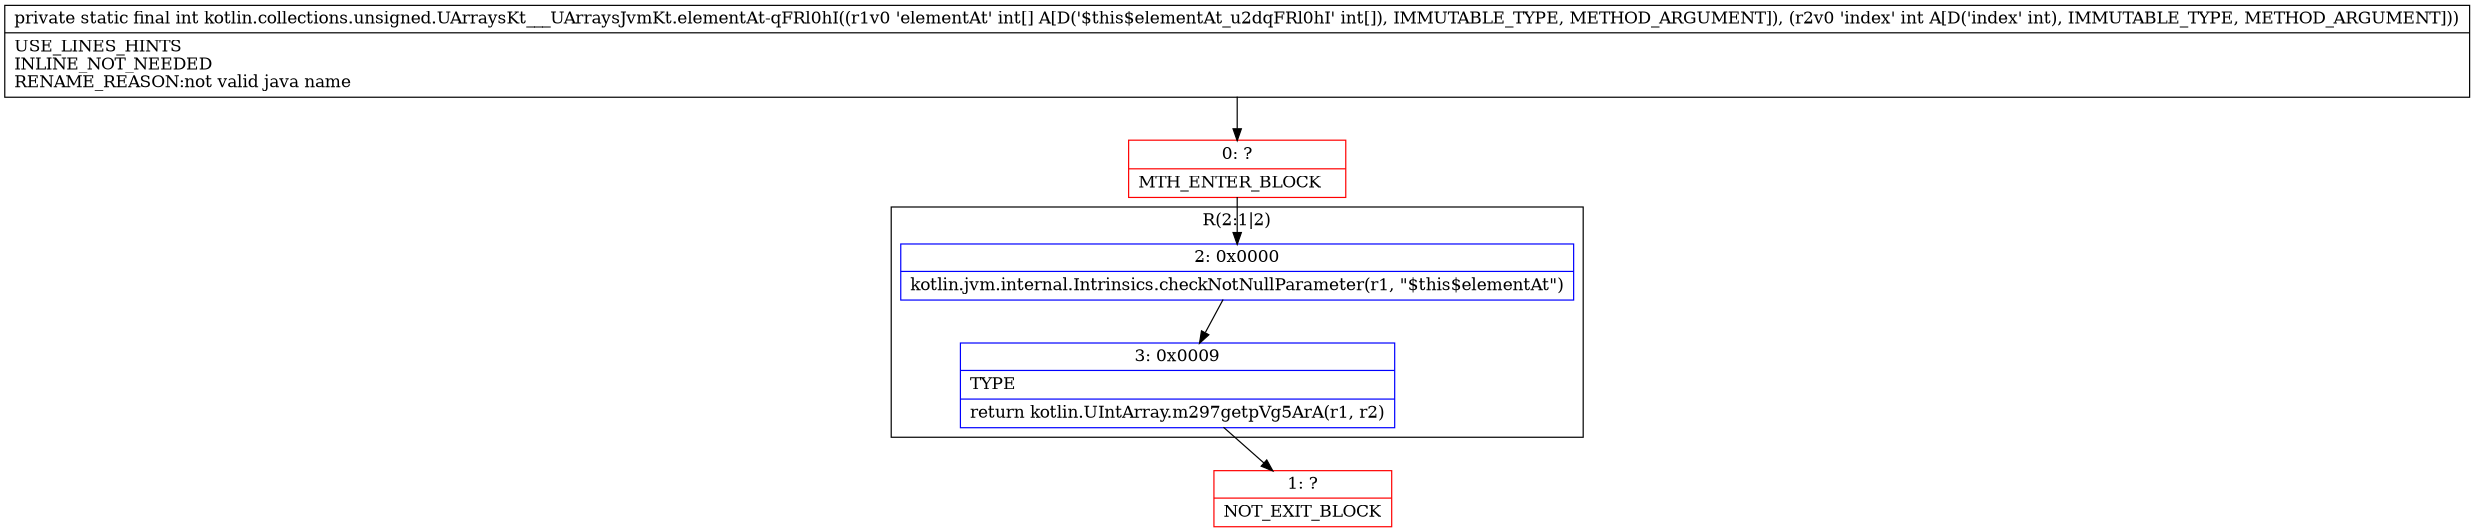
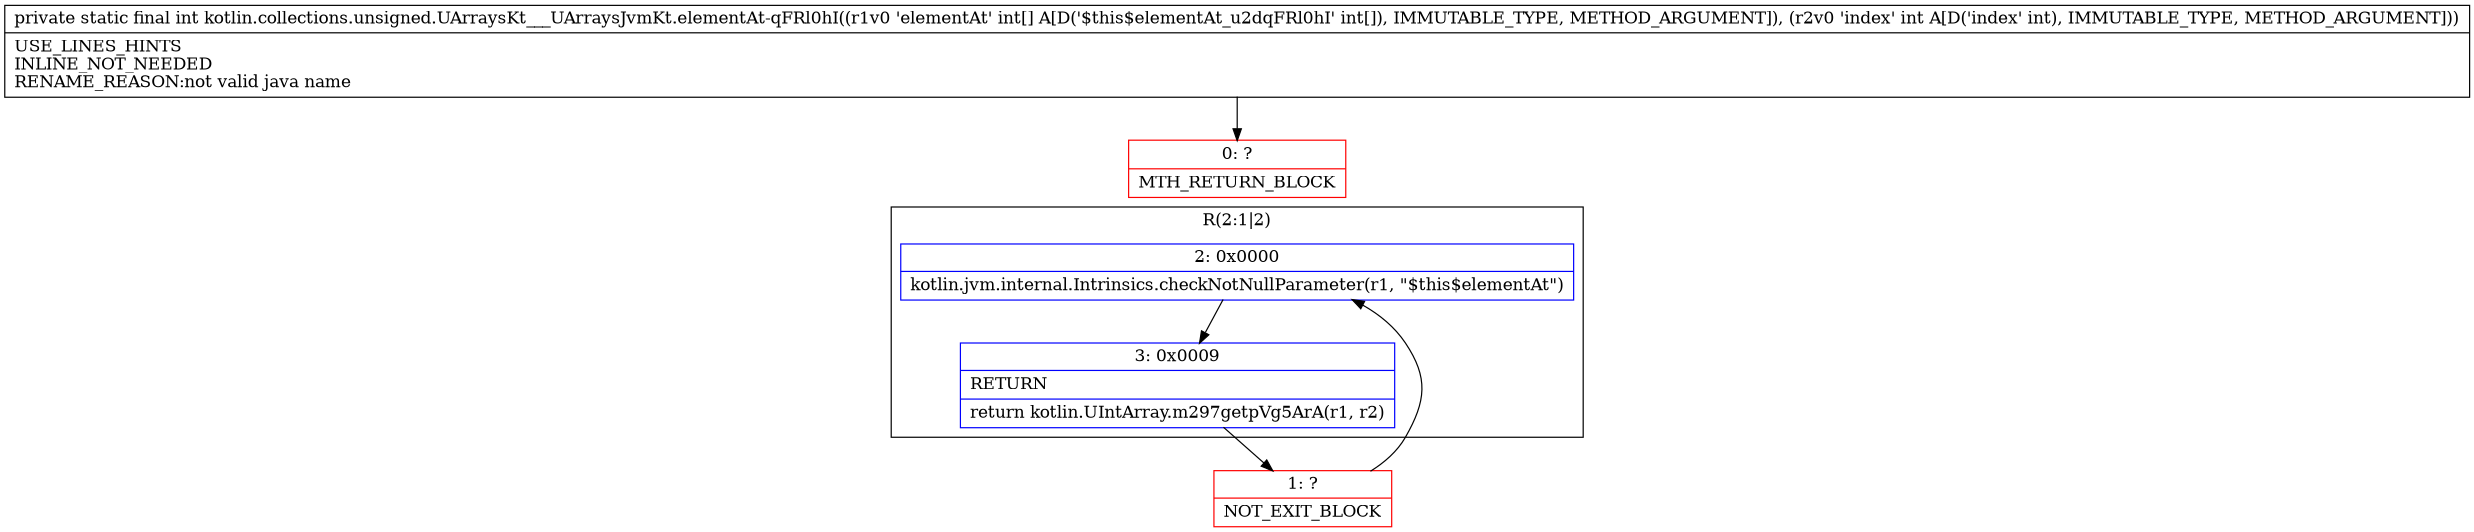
node "0: ?": text "MTH_ENTER_BLOCK" -> "MTH_RETURN_BLOCK"
edge "0: ?" -> "2: 0x0000": now "1: ?" -> "2: 0x0000"
node "3: 0x0009": text "TYPE" -> "RETURN"
